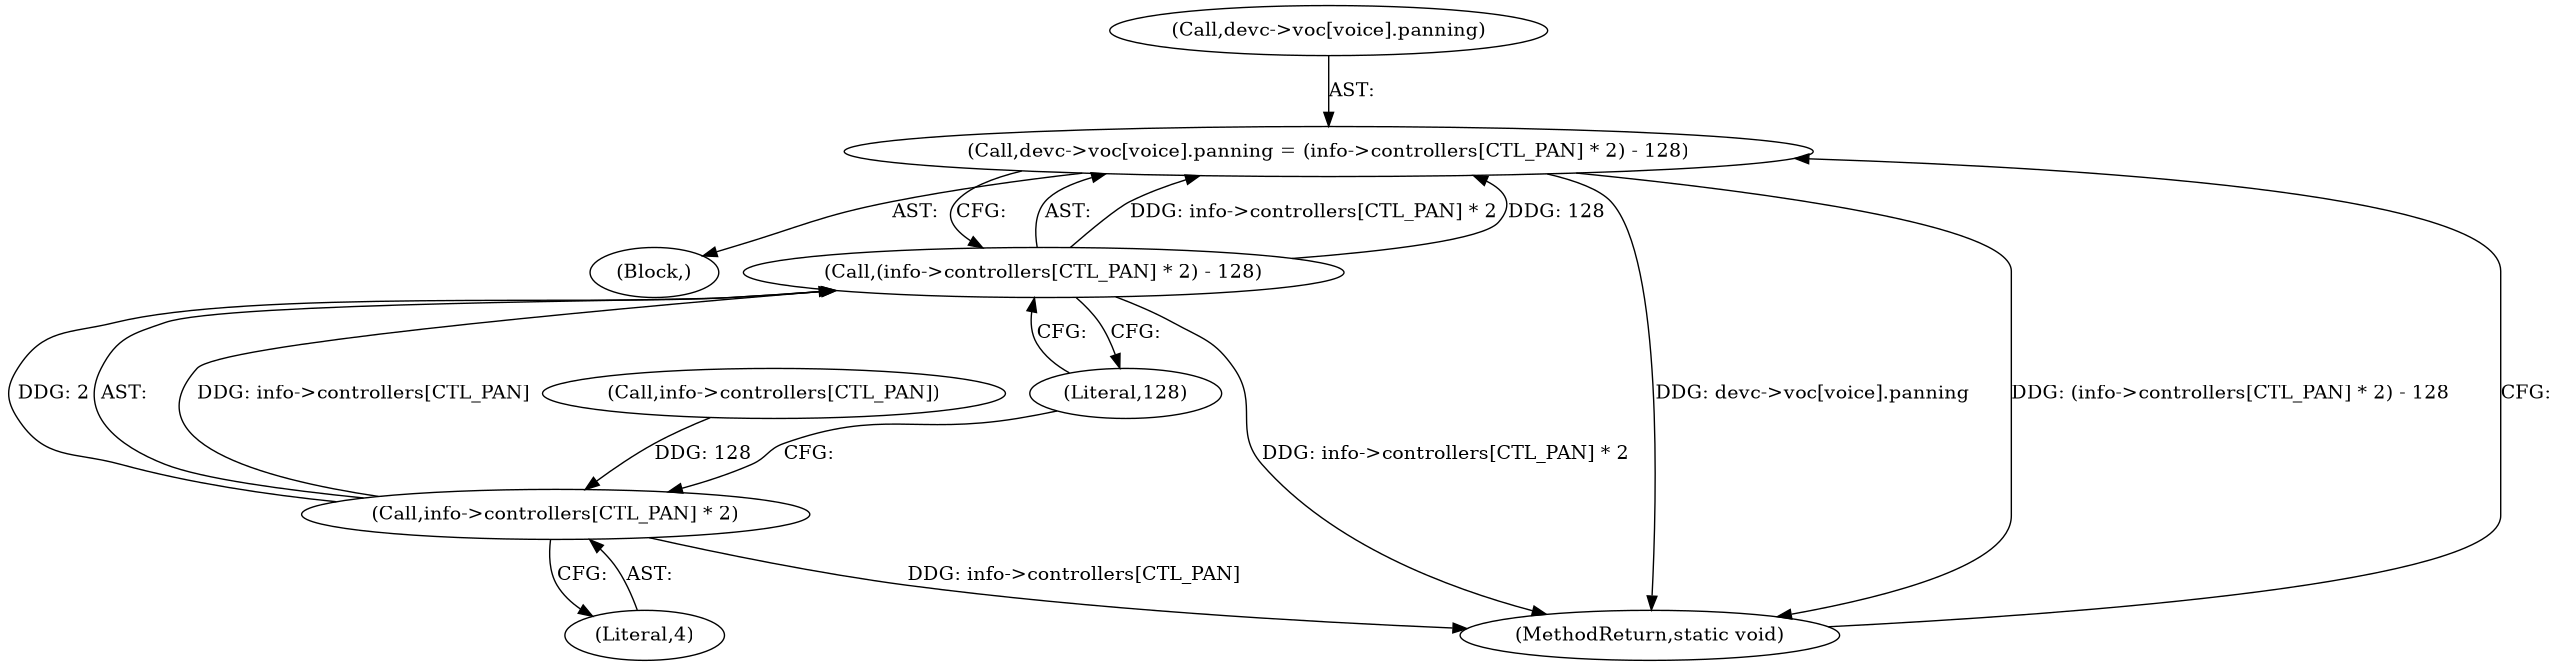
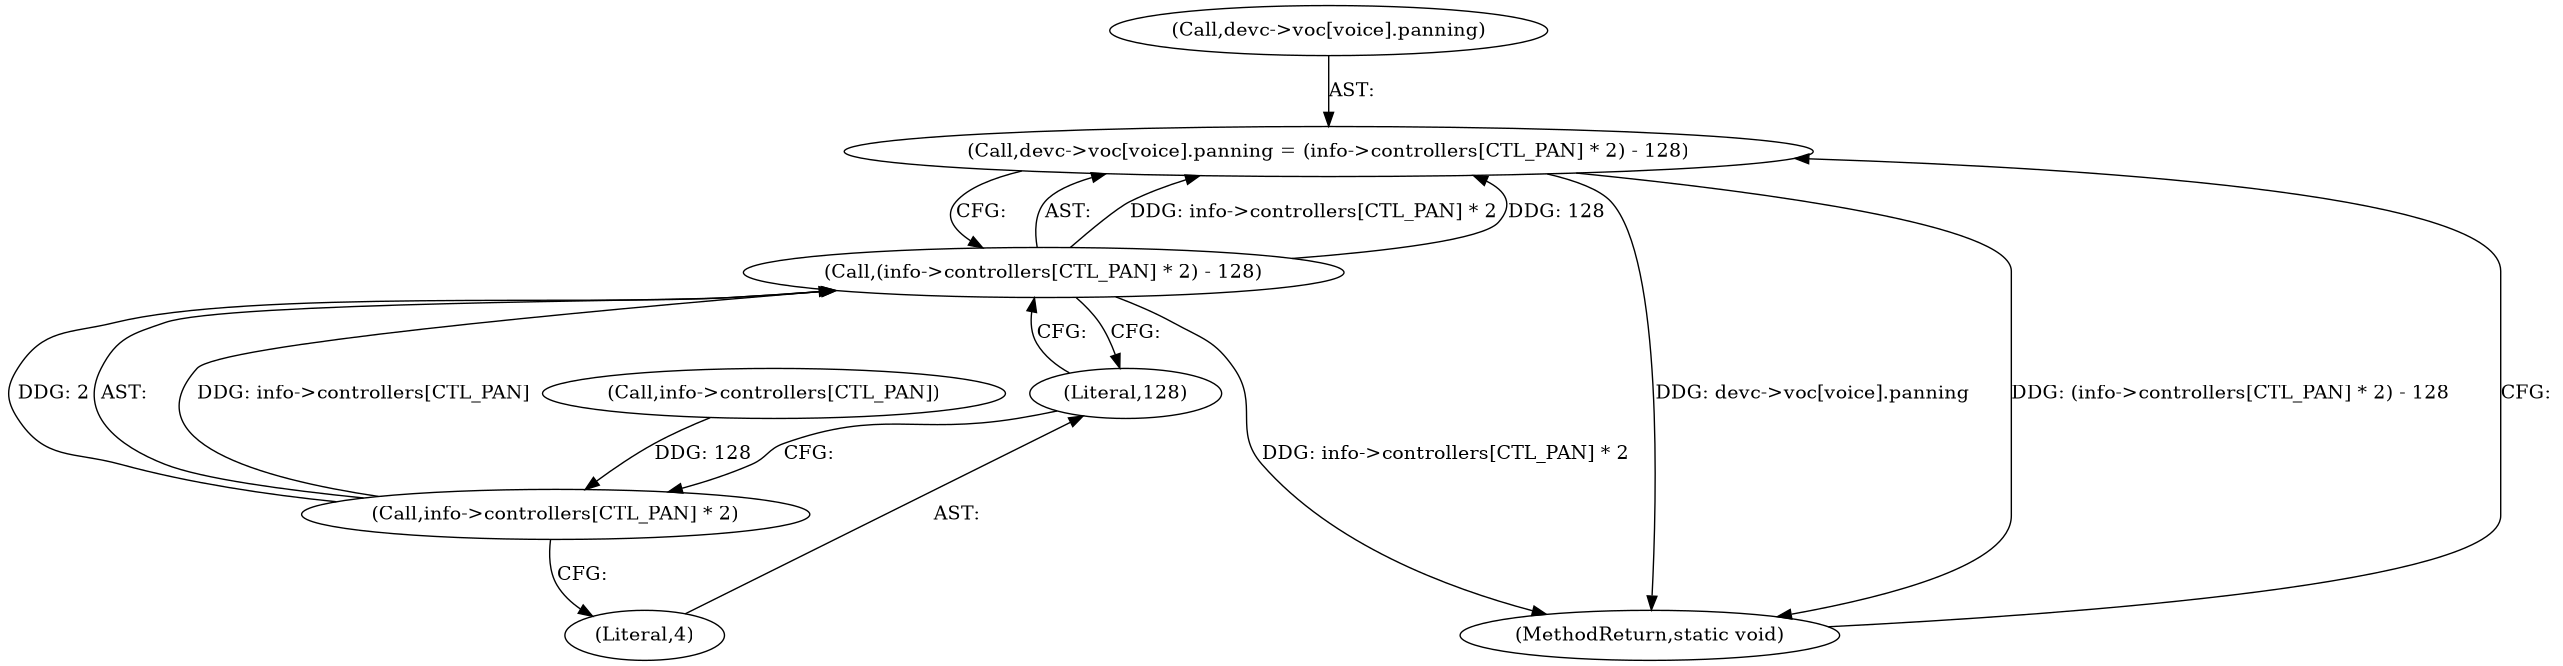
node "(Block,)": removed
edge "(Literal,4)" -> "(Call,info->controllers[CTL_PAN] * 2)": now "(Literal,4)" -> "(Literal,128)"
edge "(Call,info->controllers[CTL_PAN] * 2)" -> "(MethodReturn,static void)": removed, label "DDG: info->controllers[CTL_PAN]"
